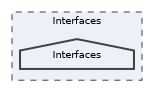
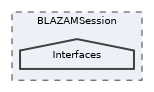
cluster "Interfaces": label "Interfaces" -> "BLAZAMSession"
